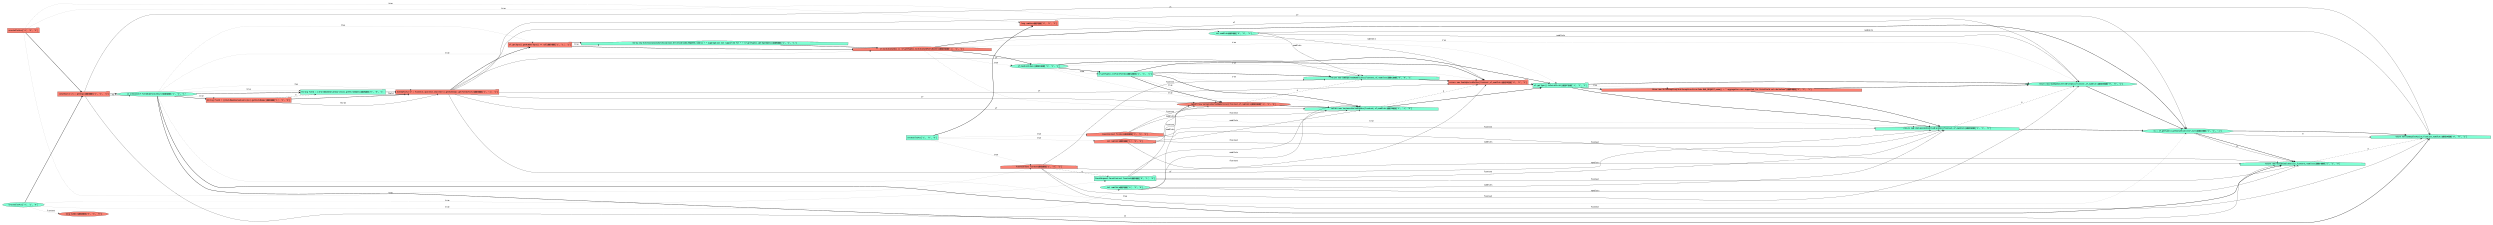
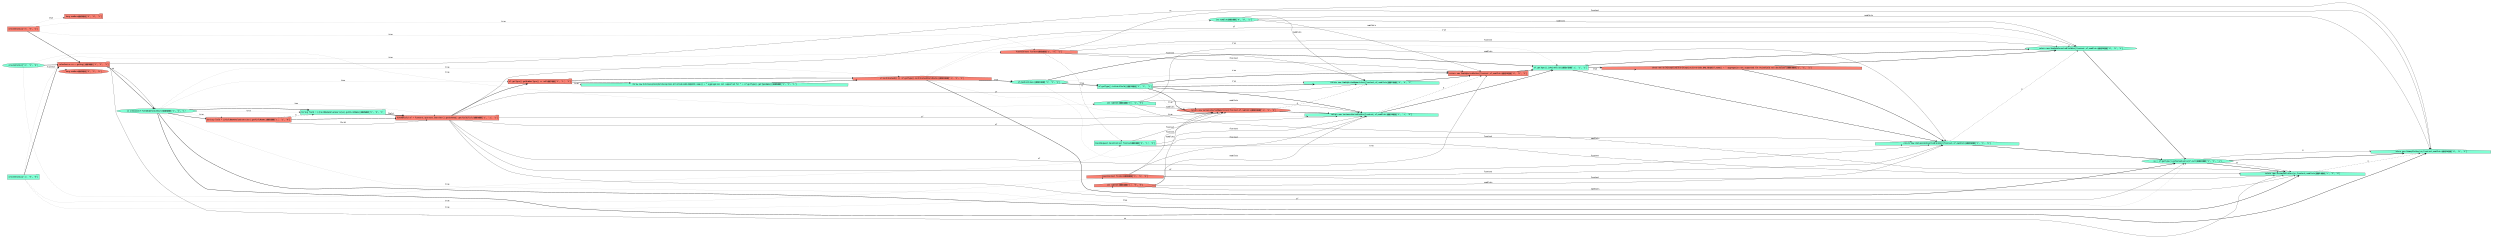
edge "createSlotAcc['1', '0', '0']" -> "long numDocs@@@2@@@['0', '0', '1']": now "createSlotAcc['1', '0', '0']" -> "ValueSource vs = getArg()@@@3@@@['1', '1', '1']"
node "int numSlots@@@2@@@['0', '1', '0']": shape ellipse -> house
